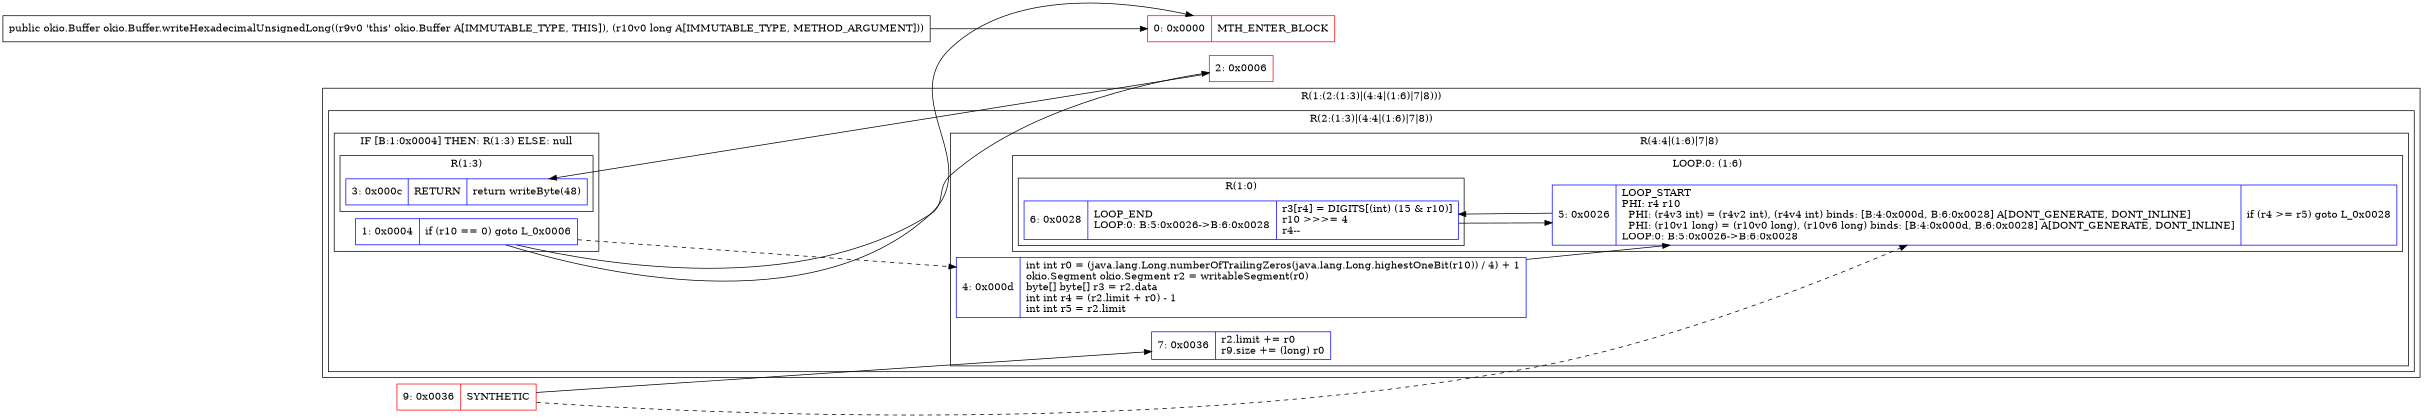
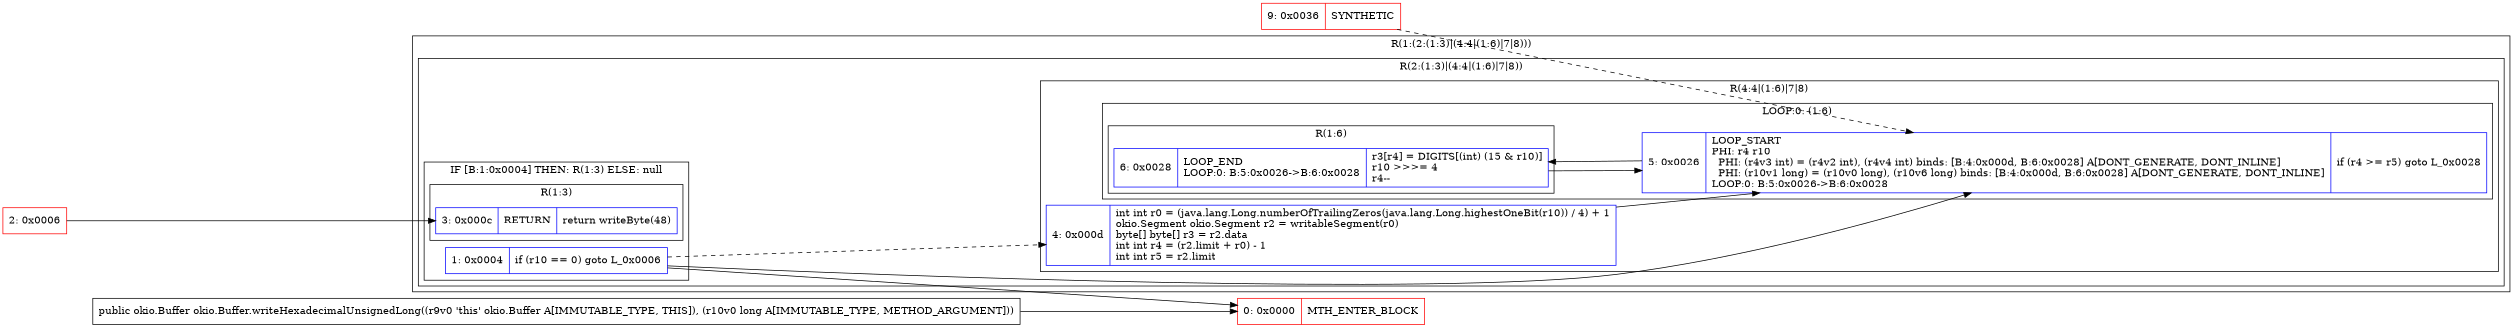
cluster "R(1:0)": label "R(1:0)" -> "R(1:6)"
edge "1: 0x0004" -> "2: 0x0006": now "1: 0x0004" -> "5: 0x0026"
node "7: 0x0036": removed
